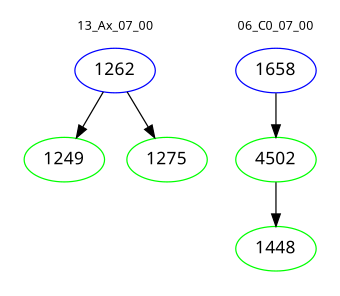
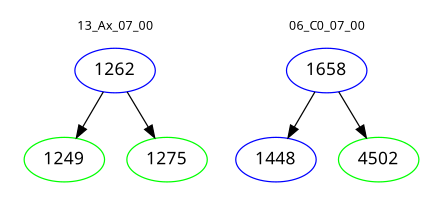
edge "4502" -> "1448": now "1658" -> "1448"
node "1448": color green -> blue
